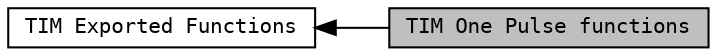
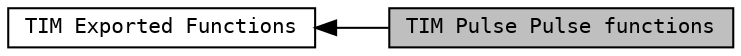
node "TIM One Pulse functions": label "TIM One Pulse functions" -> "TIM Pulse Pulse functions"
